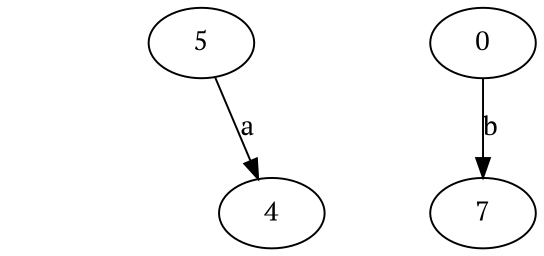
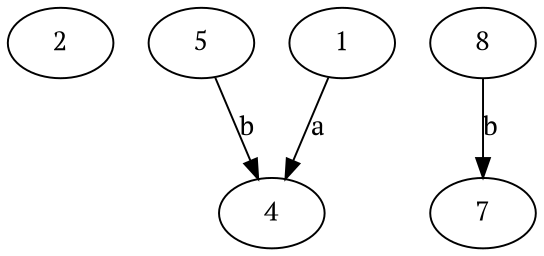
node "2": added
node "1": added
node "0": label "0" -> "8"
edge "5" -> "4": label "a" -> "b"
